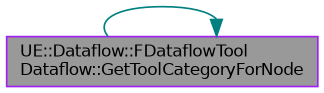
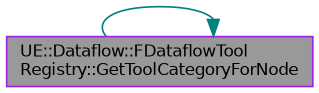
node "UE::Dataflow::FDataflowTool Dataflow::GetToolCategoryForNode": label "UE::Dataflow::FDataflowTool Dataflow::GetToolCategoryForNode" -> "UE::Dataflow::FDataflowTool Registry::GetToolCategoryForNode"
